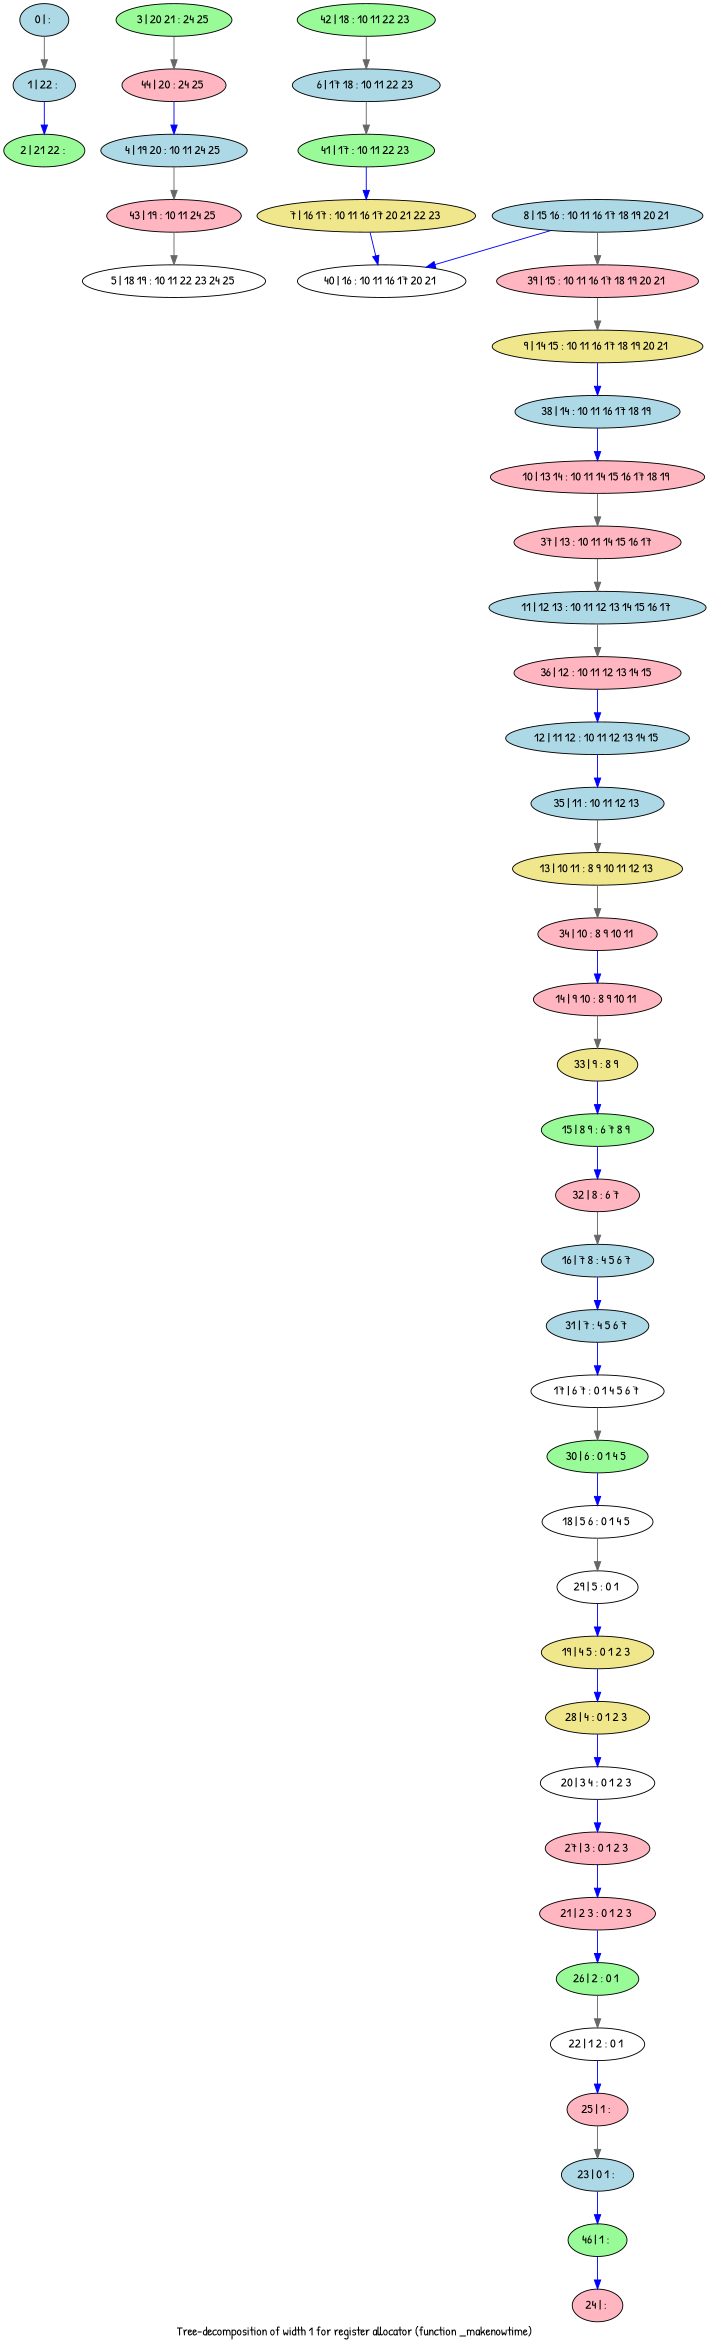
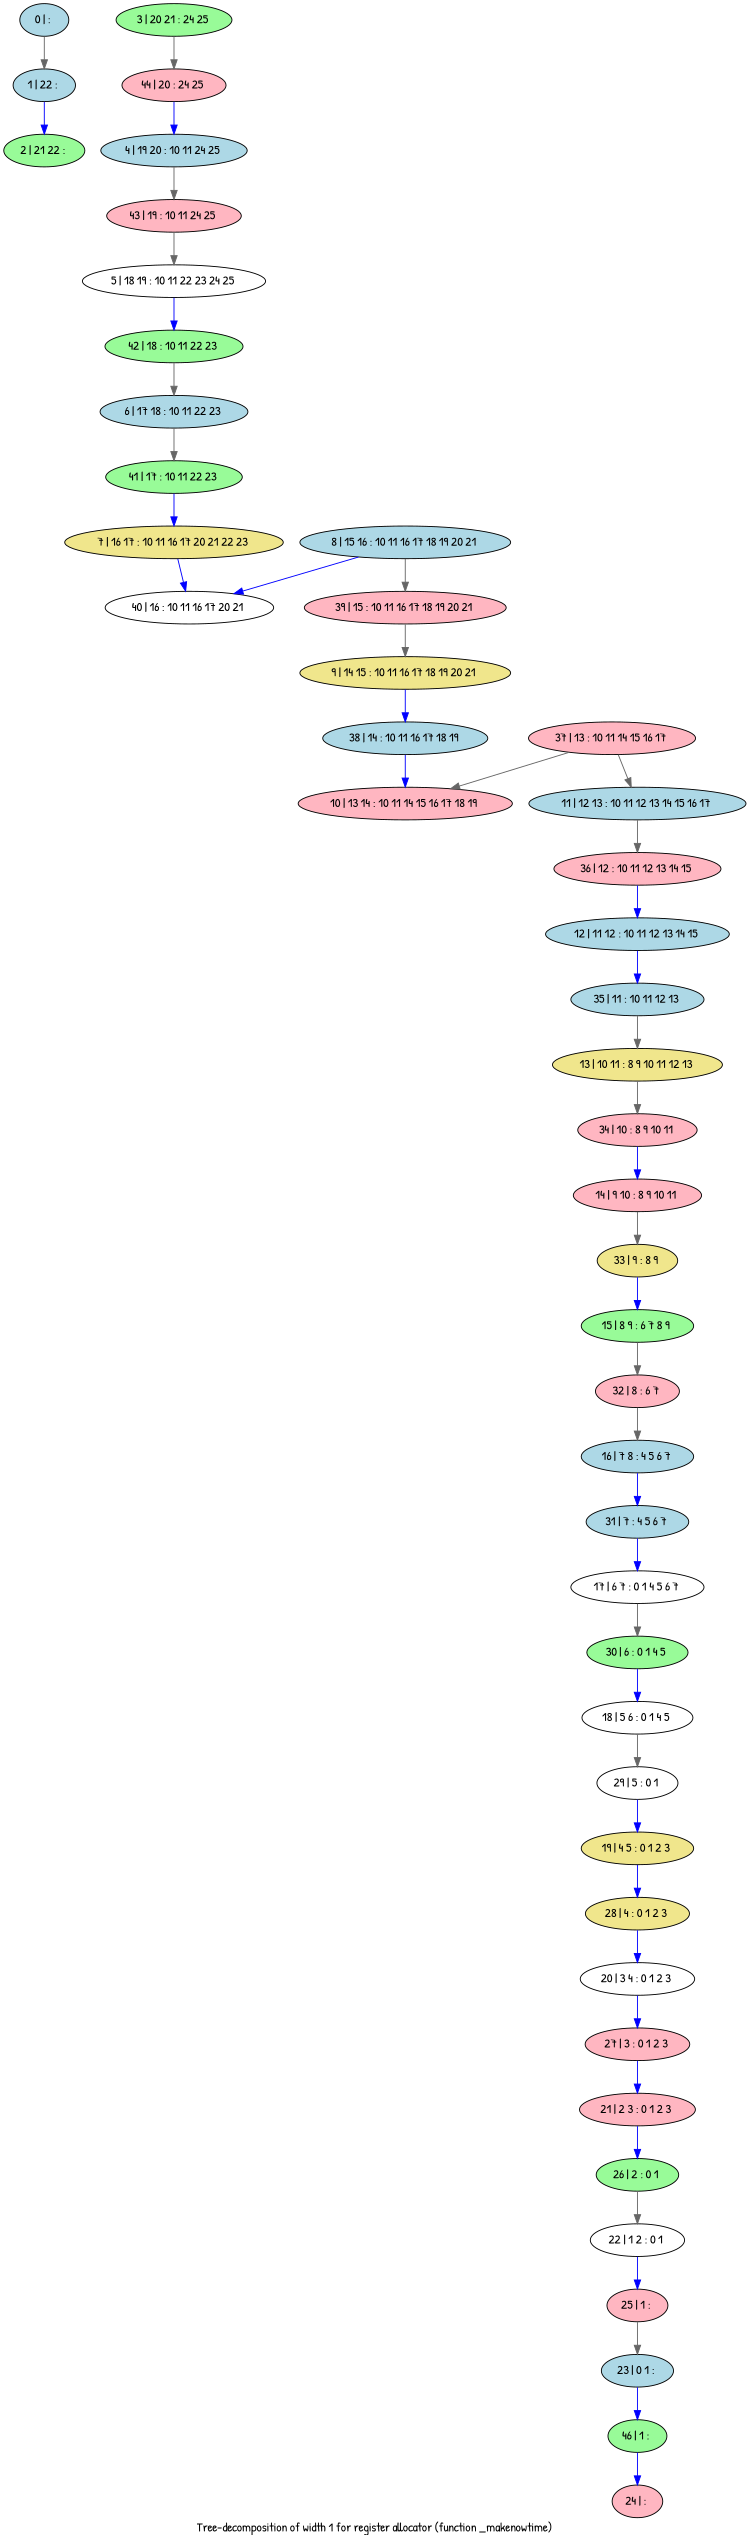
edge "5 | 18 19 : 10 11 22 23 24 25" -> "42 | 18 : 10 11 22 23": added
edge "10 | 13 14 : 10 11 14 15 16 17 18 19" -> "37 | 13 : 10 11 14 15 16 17": reversed
edge "15 | 8 9 : 6 7 8 9" -> "32 | 8 : 6 7": color blue -> gray40
